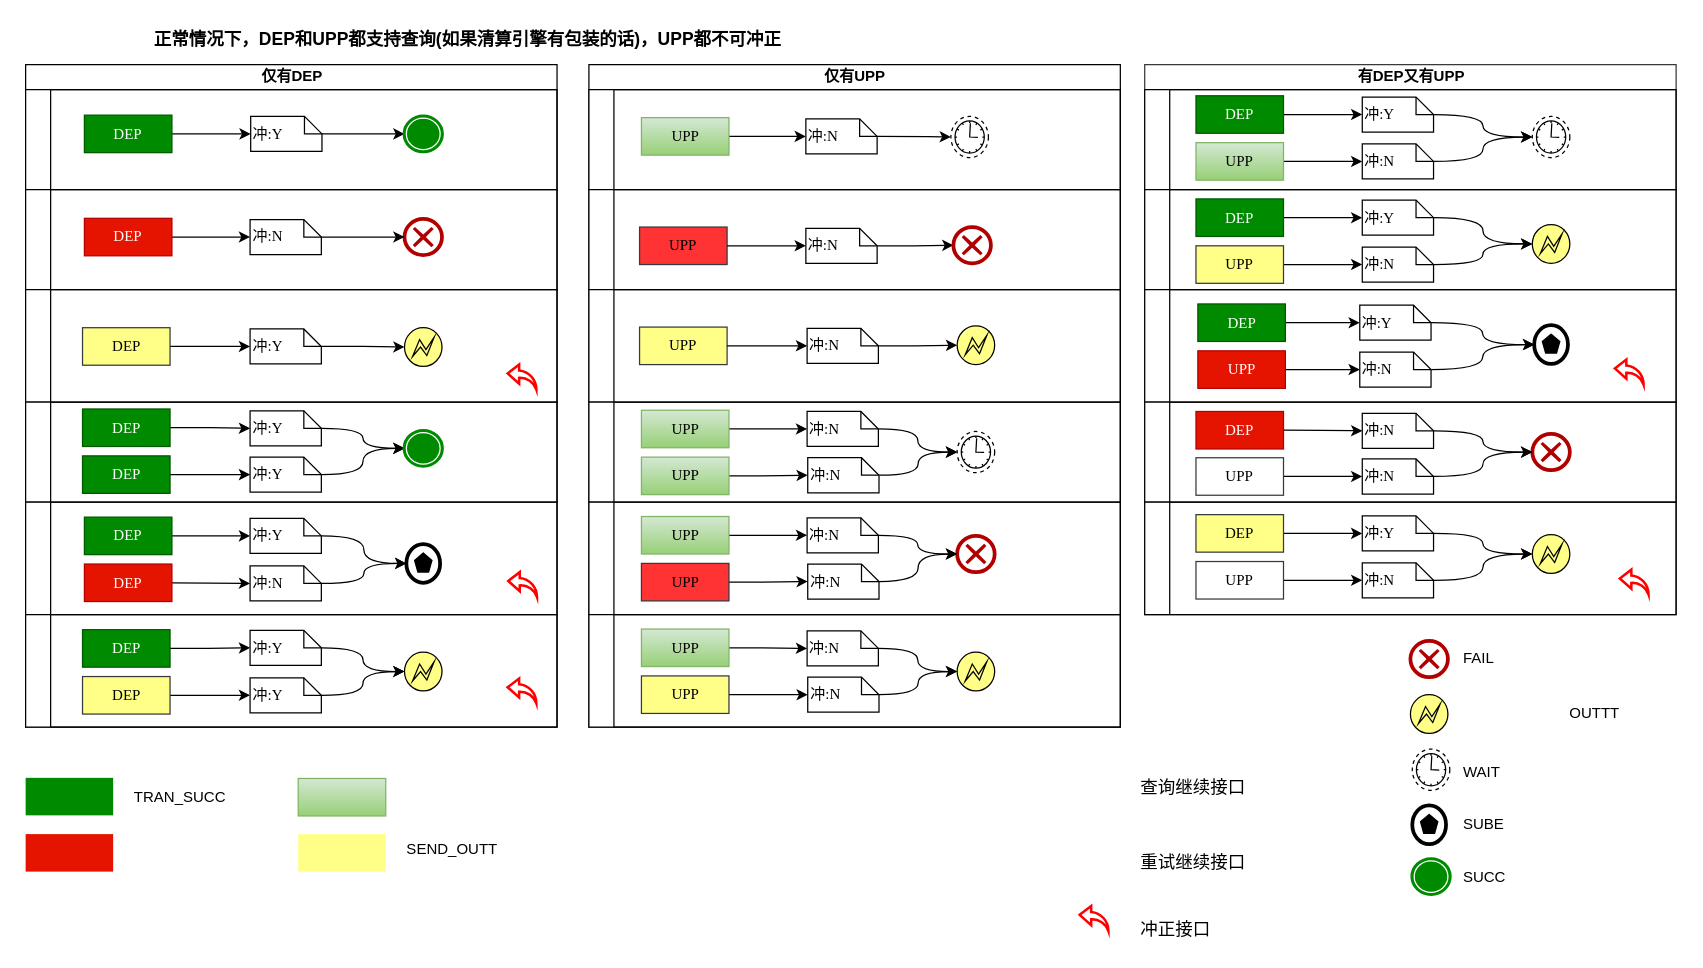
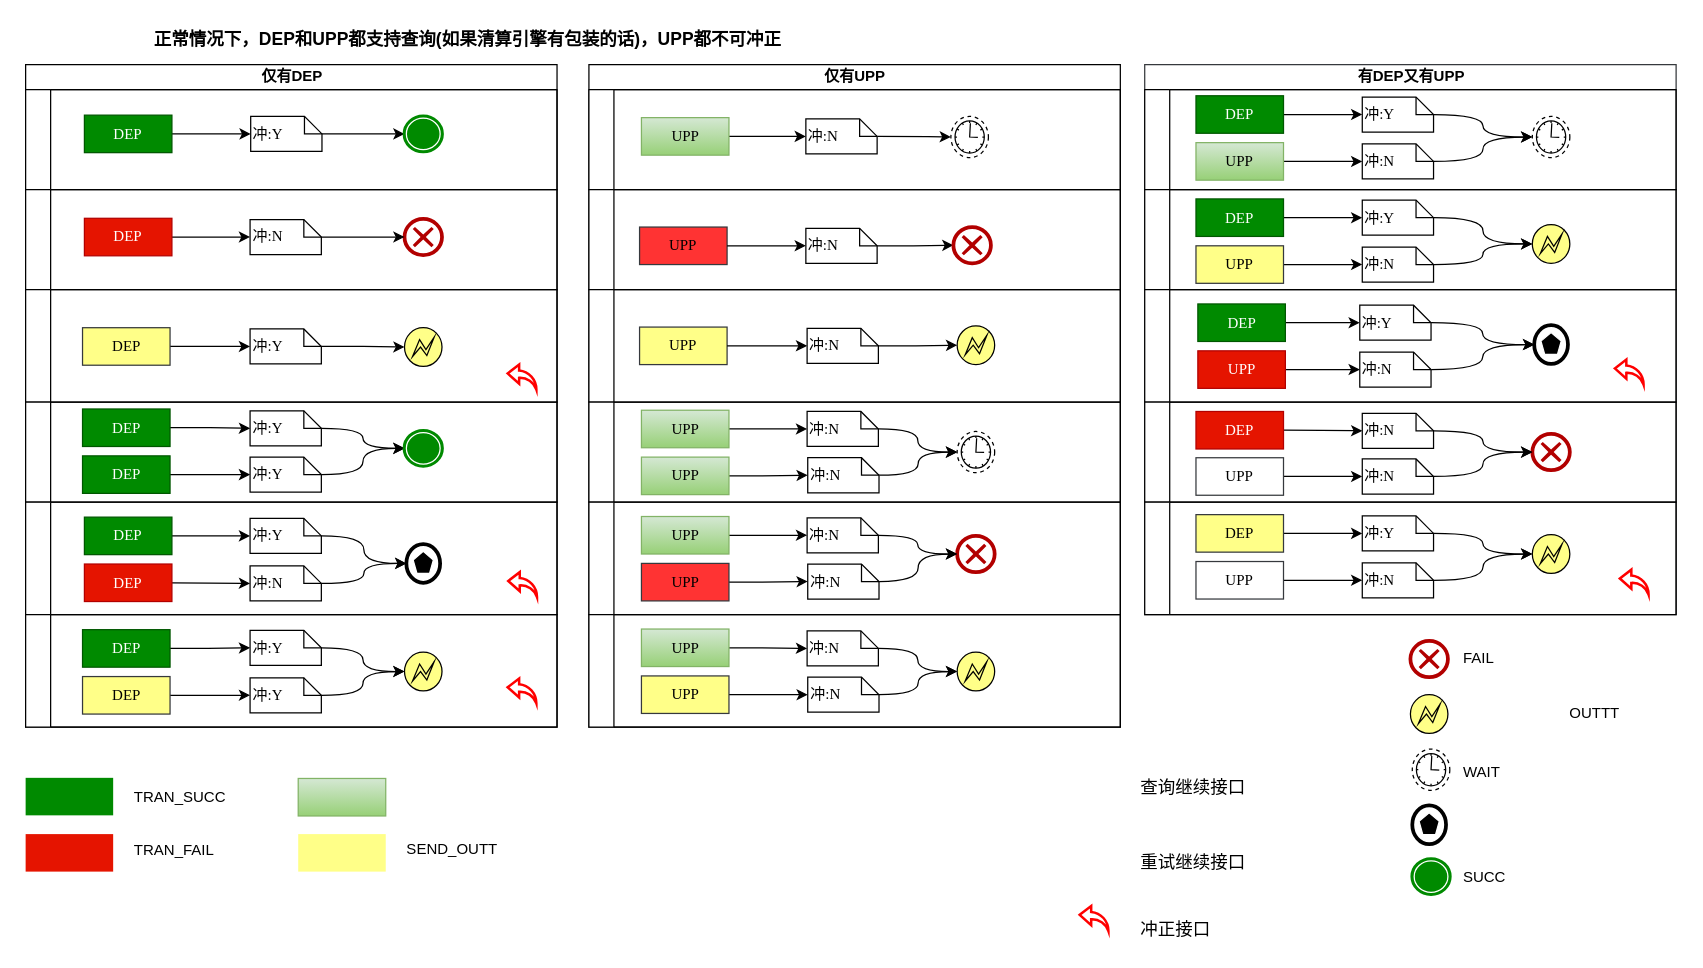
node "SUBE": removed
node "TRAN_FAIL": added
